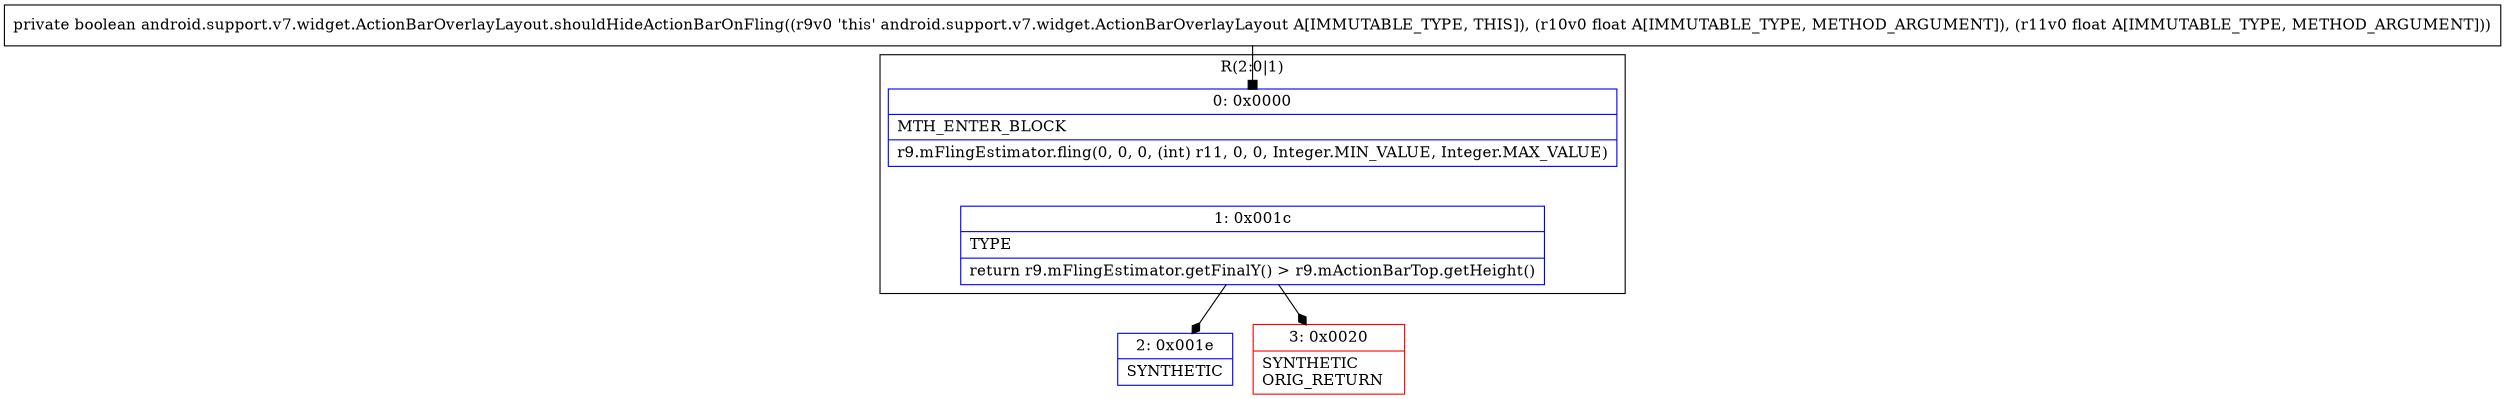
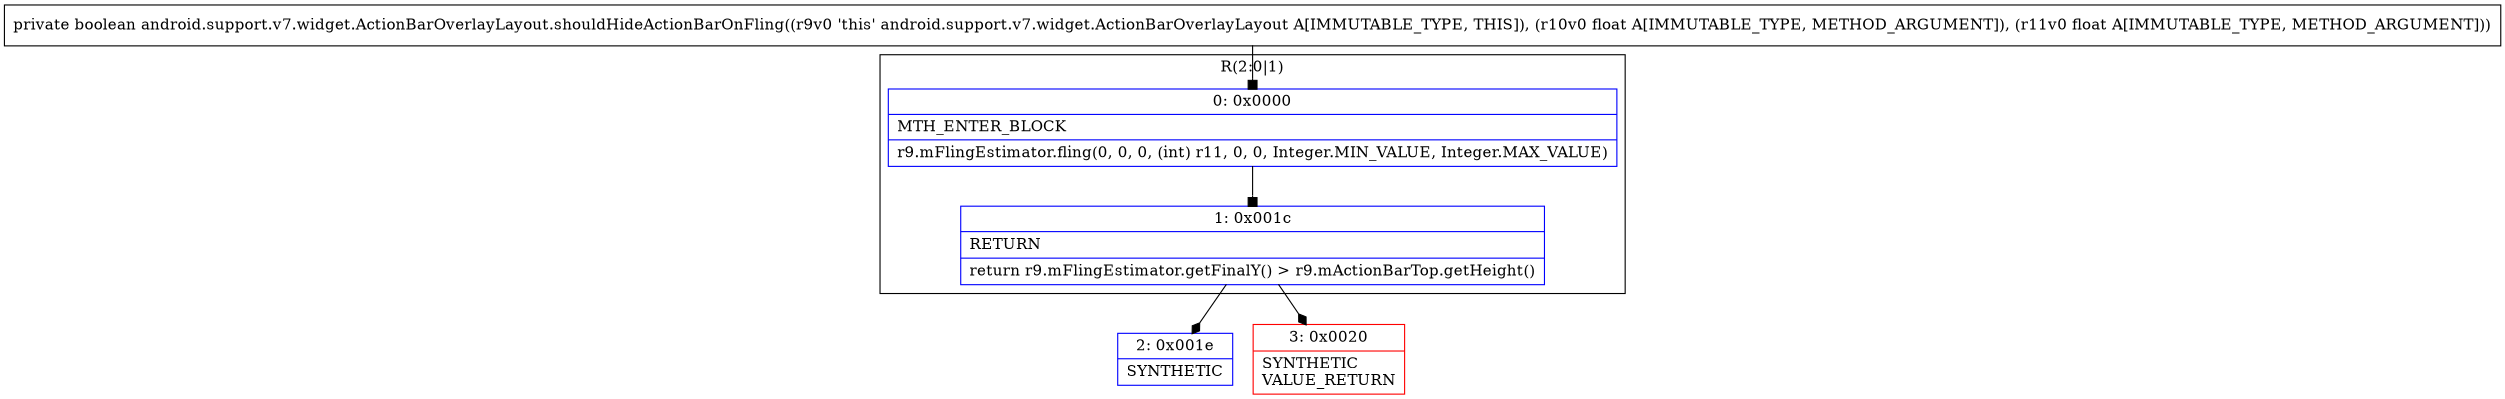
edge "0: 0x0000" -> "1: 0x001c": added
node "1: 0x001c": text "TYPE" -> "RETURN"
node "3: 0x0020": text "ORIG_RETURN" -> "VALUE_RETURN"
